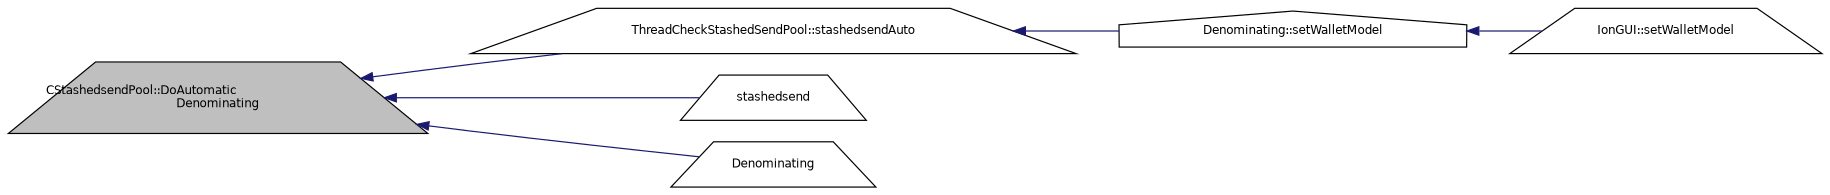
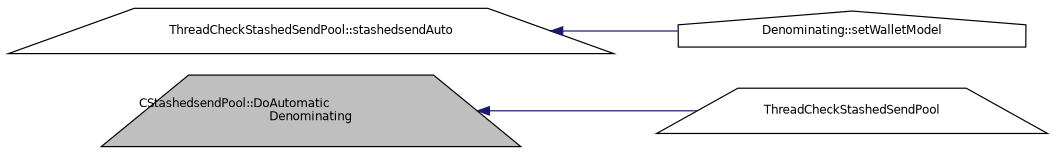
node "IonGUI::setWalletModel": removed
edge "ThreadCheckStashedSendPool::stashedsendAuto" -> "CStashedsendPool::DoAutomatic Denominating": removed
node "stashedsend": removed
node "Denominating": label "Denominating" -> "ThreadCheckStashedSendPool"
